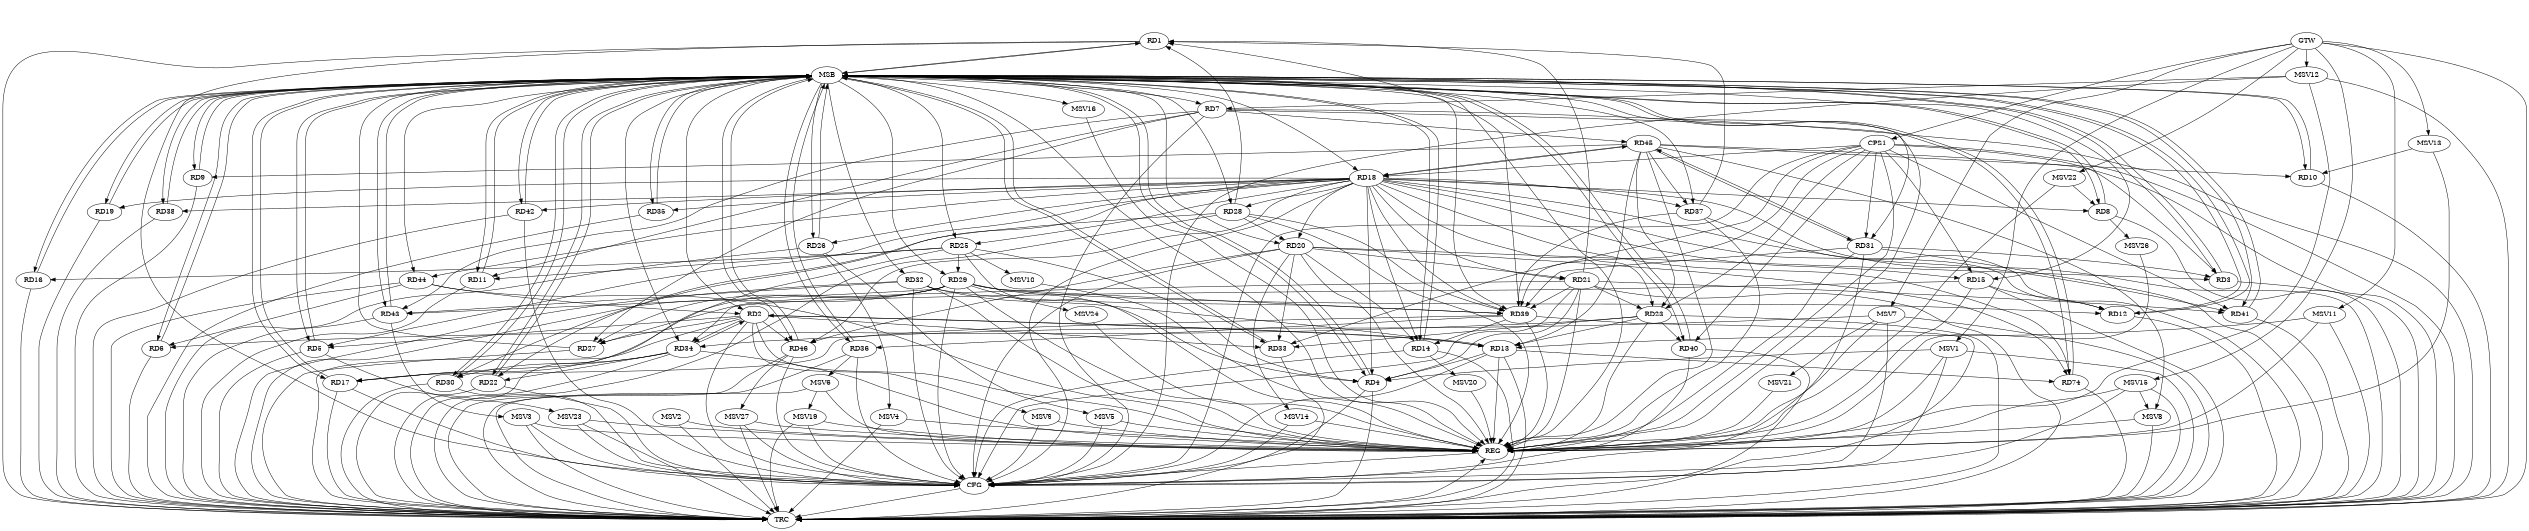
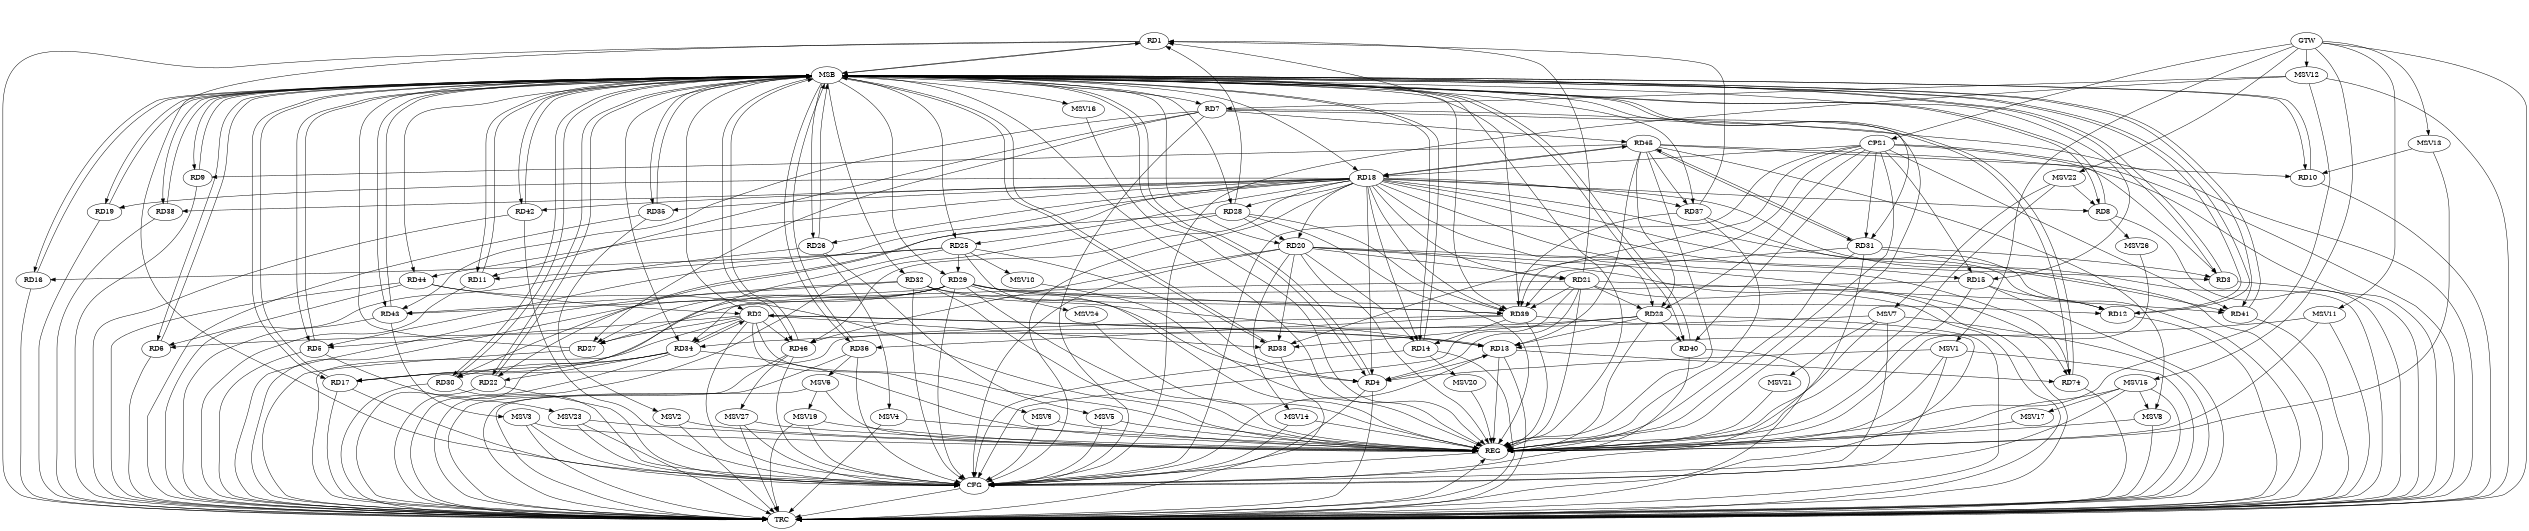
edge "GTW" -> "MSV7": now "MSV22" -> "MSV7"
edge "RD35" -> "MSV2": added
edge "RD13" -> "RD4": reversed
node "MSV17": added
edge "RD20" -> "TRC": added
